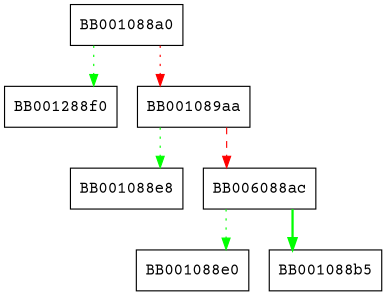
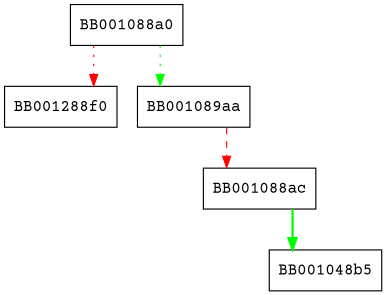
edge "BB001088a0" -> "BB001288f0": color green -> red
edge "BB001088a0" -> "BB001089aa": color red -> green
node "BB001088e8": removed
node "BB006088ac": label "BB006088ac" -> "BB001088ac"
node "BB001088e0": removed
node "BB001088b5": label "BB001088b5" -> "BB001048b5"
